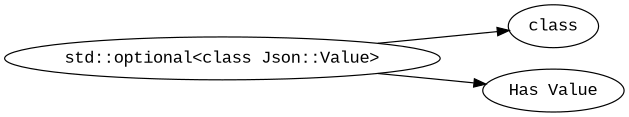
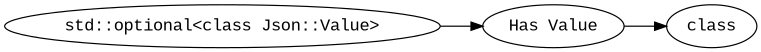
edge "std::optional<class Json::Value>" -> "class": now "Has Value" -> "class"
